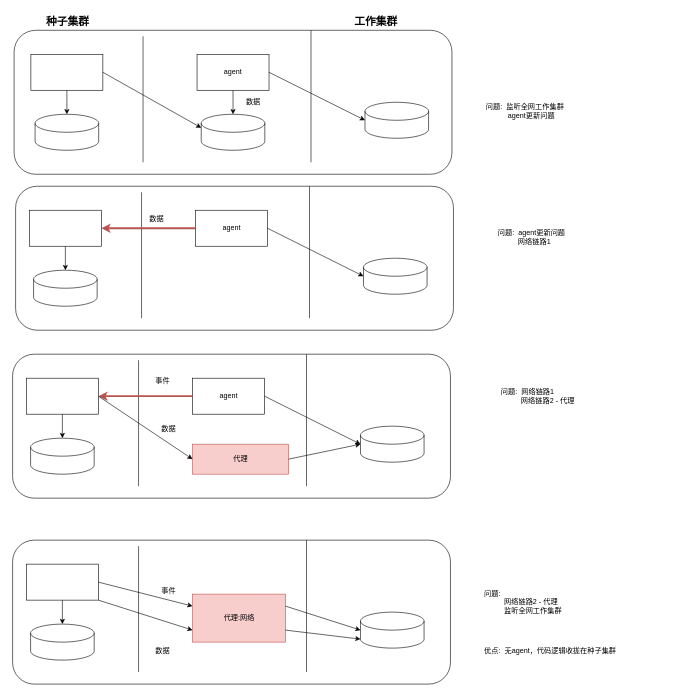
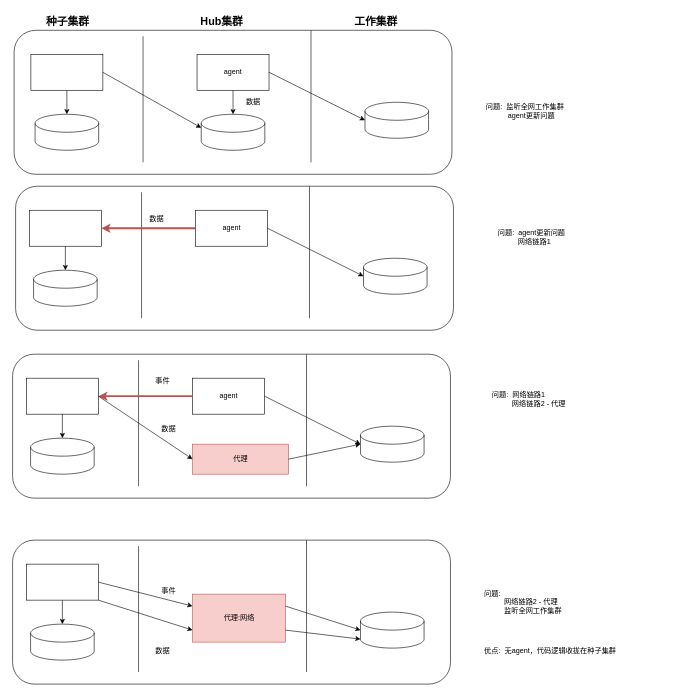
node "Hub集群": added
node "问题: 网络链路1 网络链路2 - 代理": moved (542, 396) -> (533, 399)
